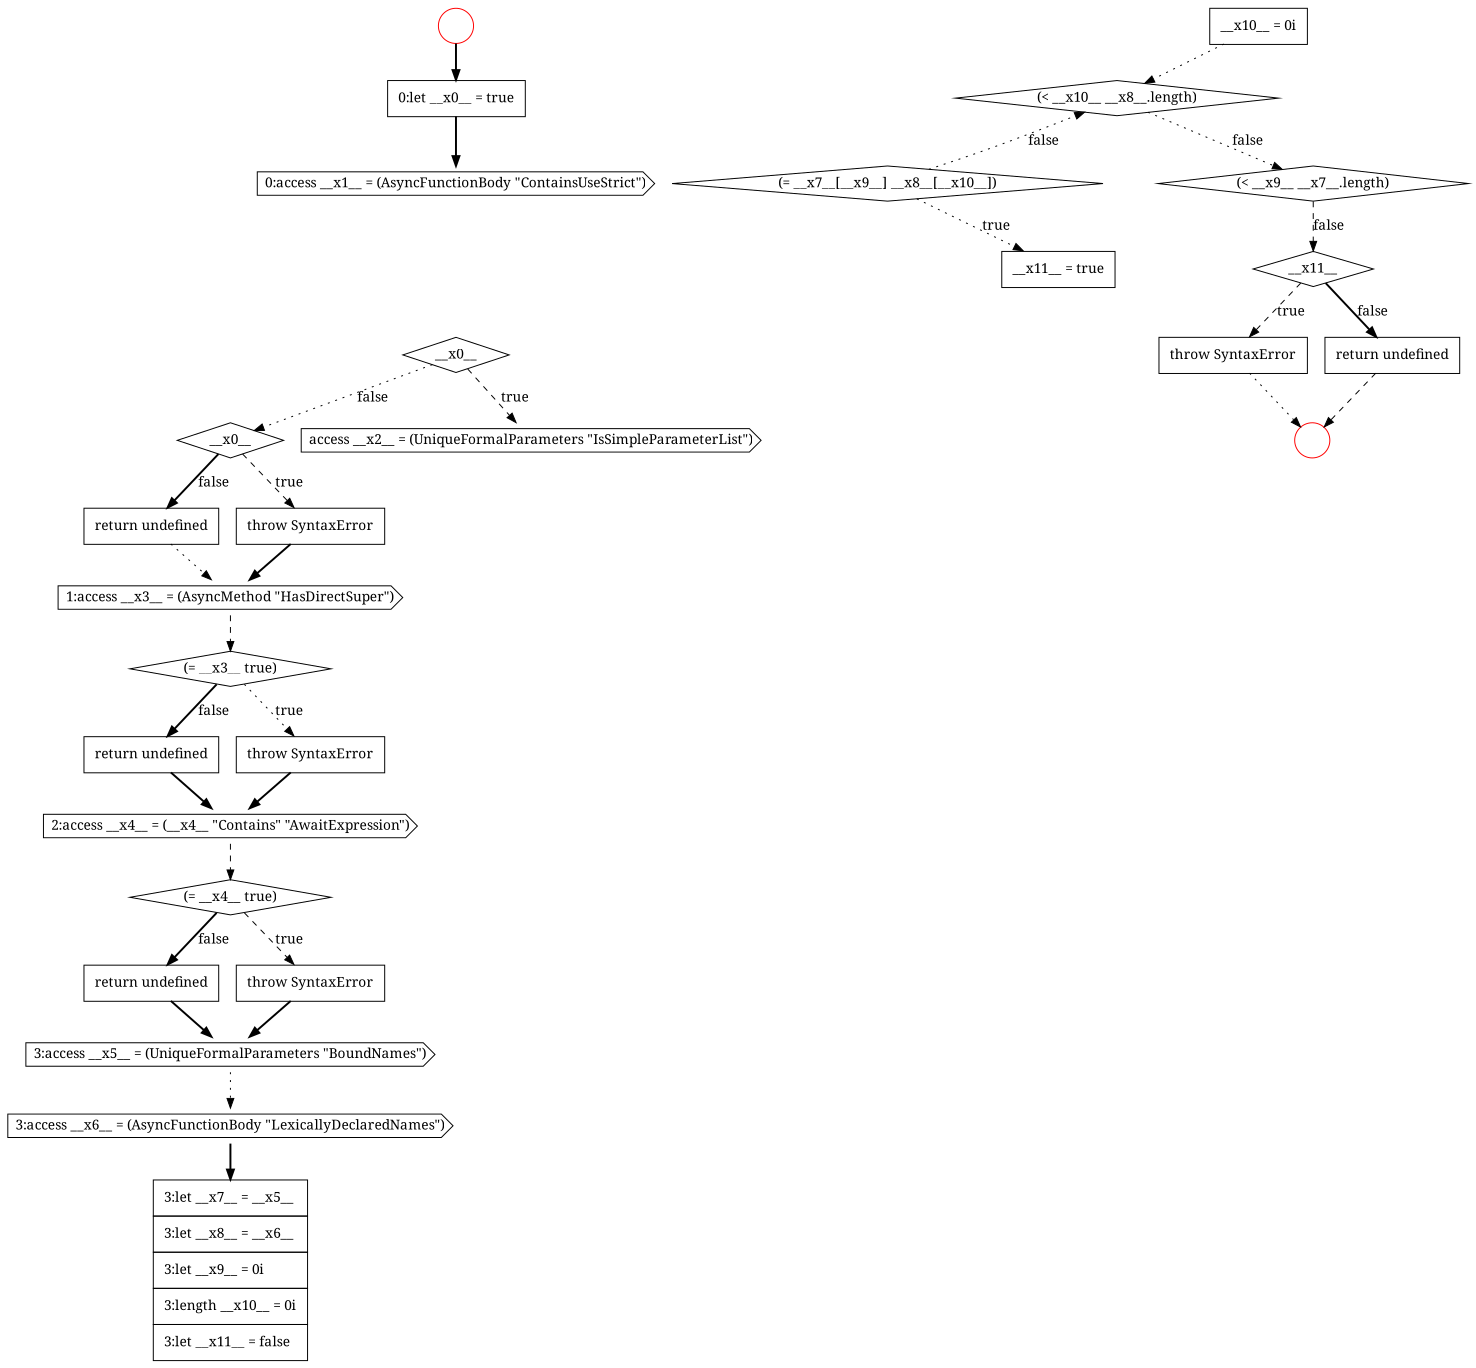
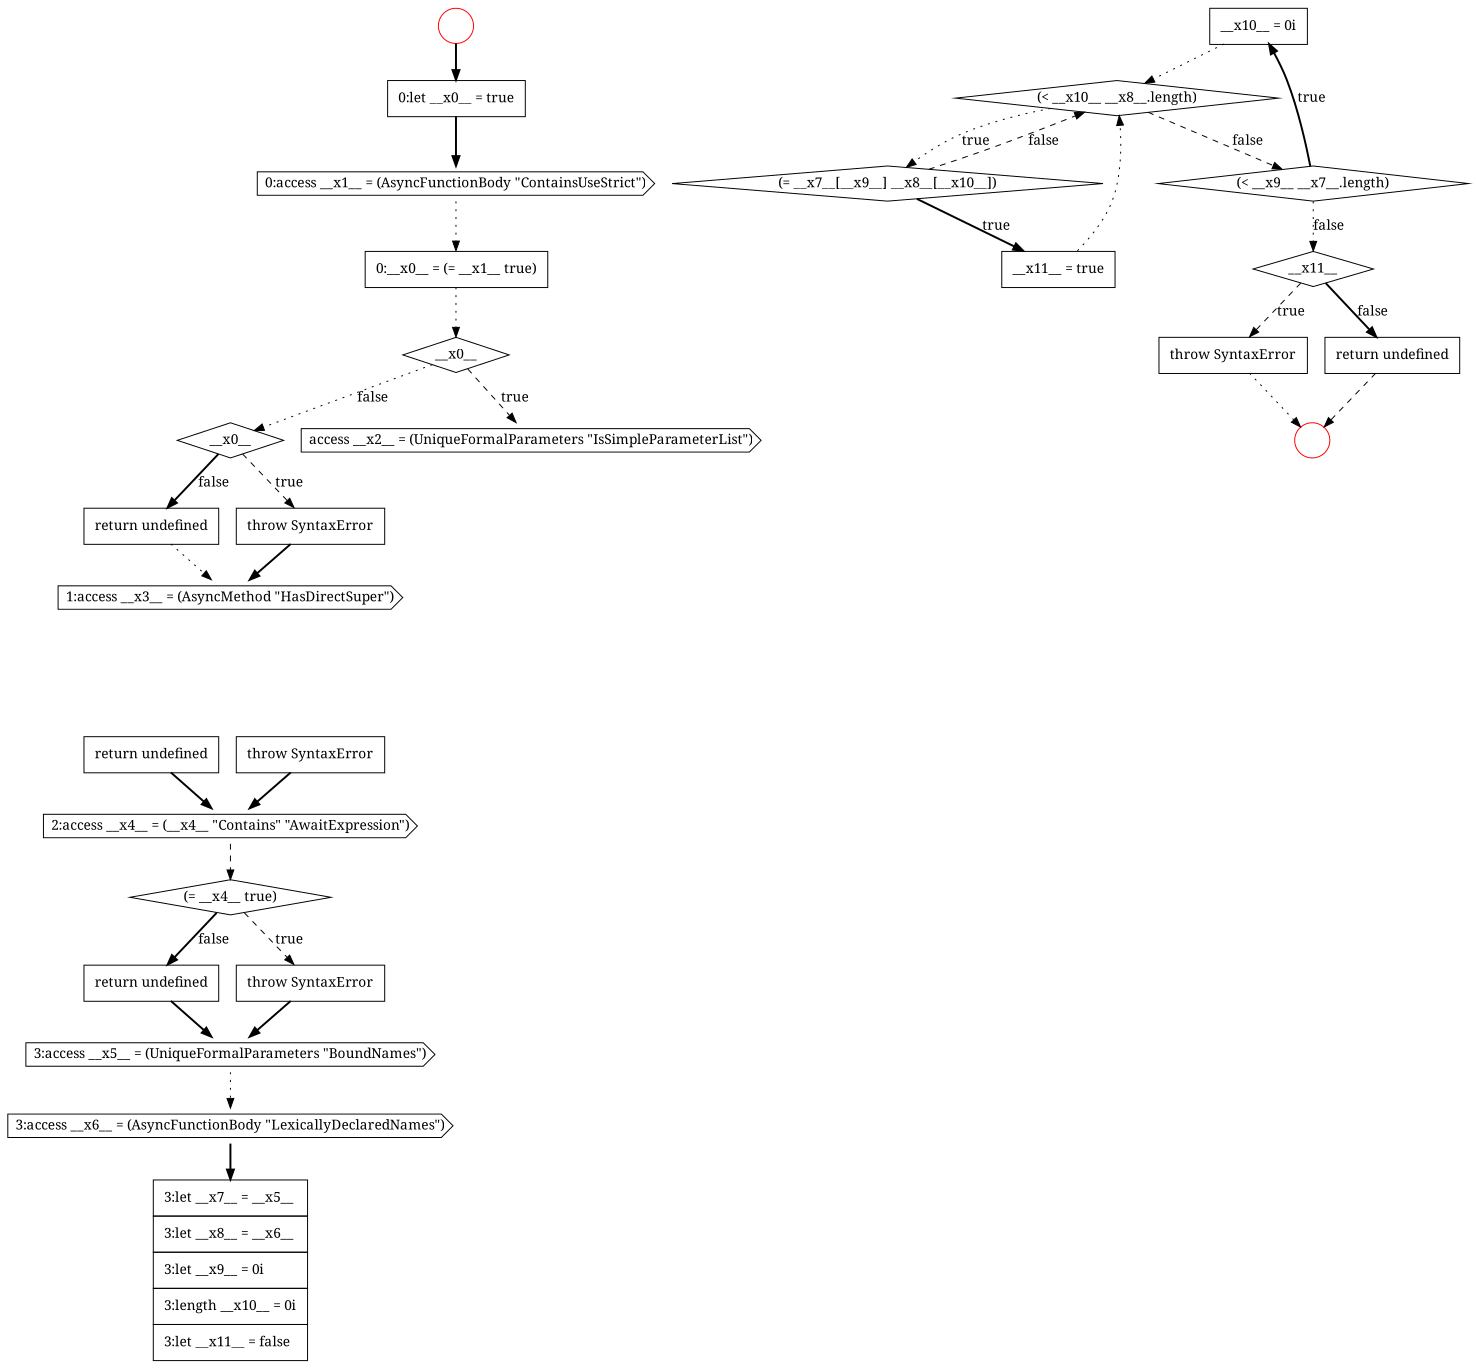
edge "(< __x9__ __x7__.length)" -> "__x10__ = 0i": added, label "true"
edge "(< __x10__ __x8__.length)" -> "(= __x7__[__x9__] __x8__[__x10__])": added, label "true"
edge "(< __x10__ __x8__.length)" -> "(< __x9__ __x7__.length)": style dotted -> dashed
edge "(= __x7__[__x9__] __x8__[__x10__])" -> "(< __x10__ __x8__.length)": style dotted -> dashed
edge "__x11__ = true" -> "(< __x10__ __x8__.length)": added
edge "(< __x9__ __x7__.length)" -> "__x11__": style dashed -> dotted
edge "(= __x7__[__x9__] __x8__[__x10__])" -> "__x11__ = true": style dotted -> bold
node "0:__x0__ = (= __x1__ true)": added
node "(= __x3__ true)": removed
